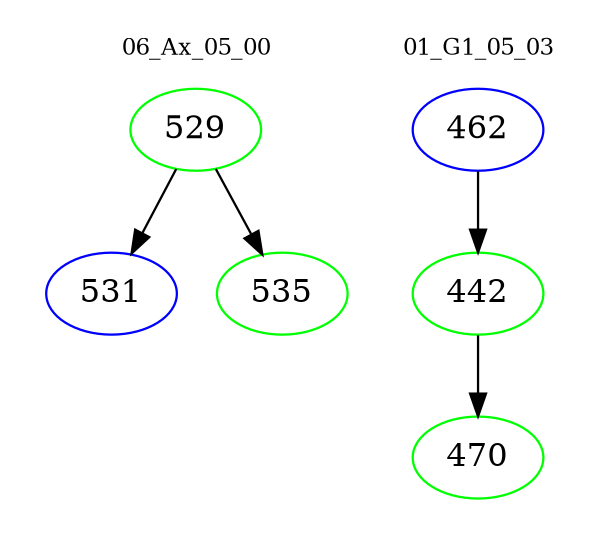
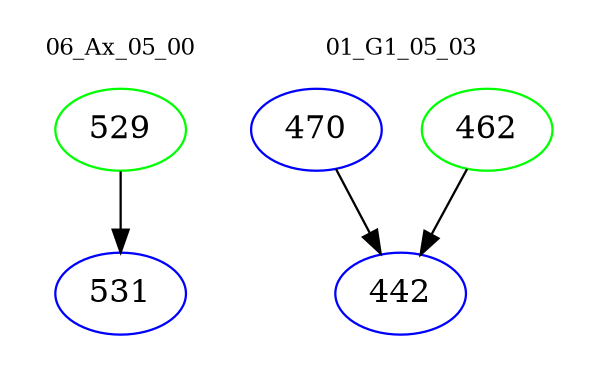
node "462": color blue -> green
node "535": removed
node "442": color green -> blue
edge "442" -> "470": reversed
node "470": color green -> blue
